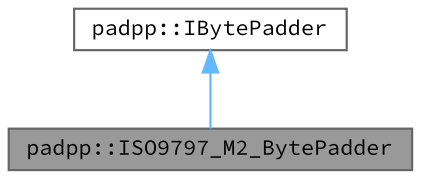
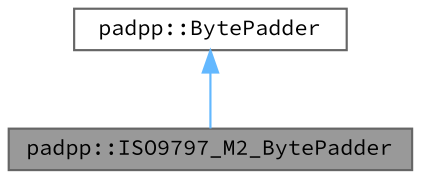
node "padpp::IBytePadder": label "padpp::IBytePadder" -> "padpp::BytePadder"
